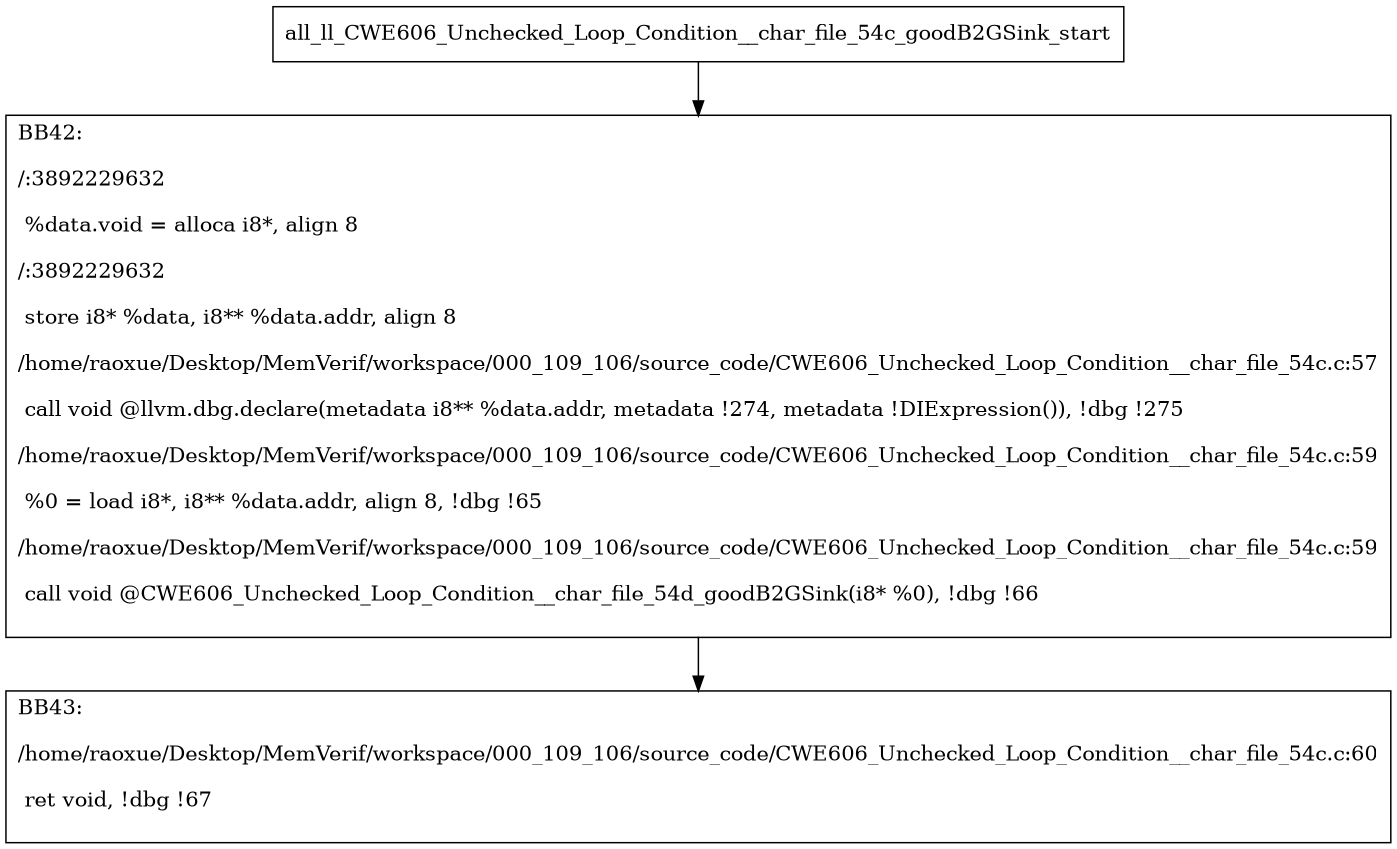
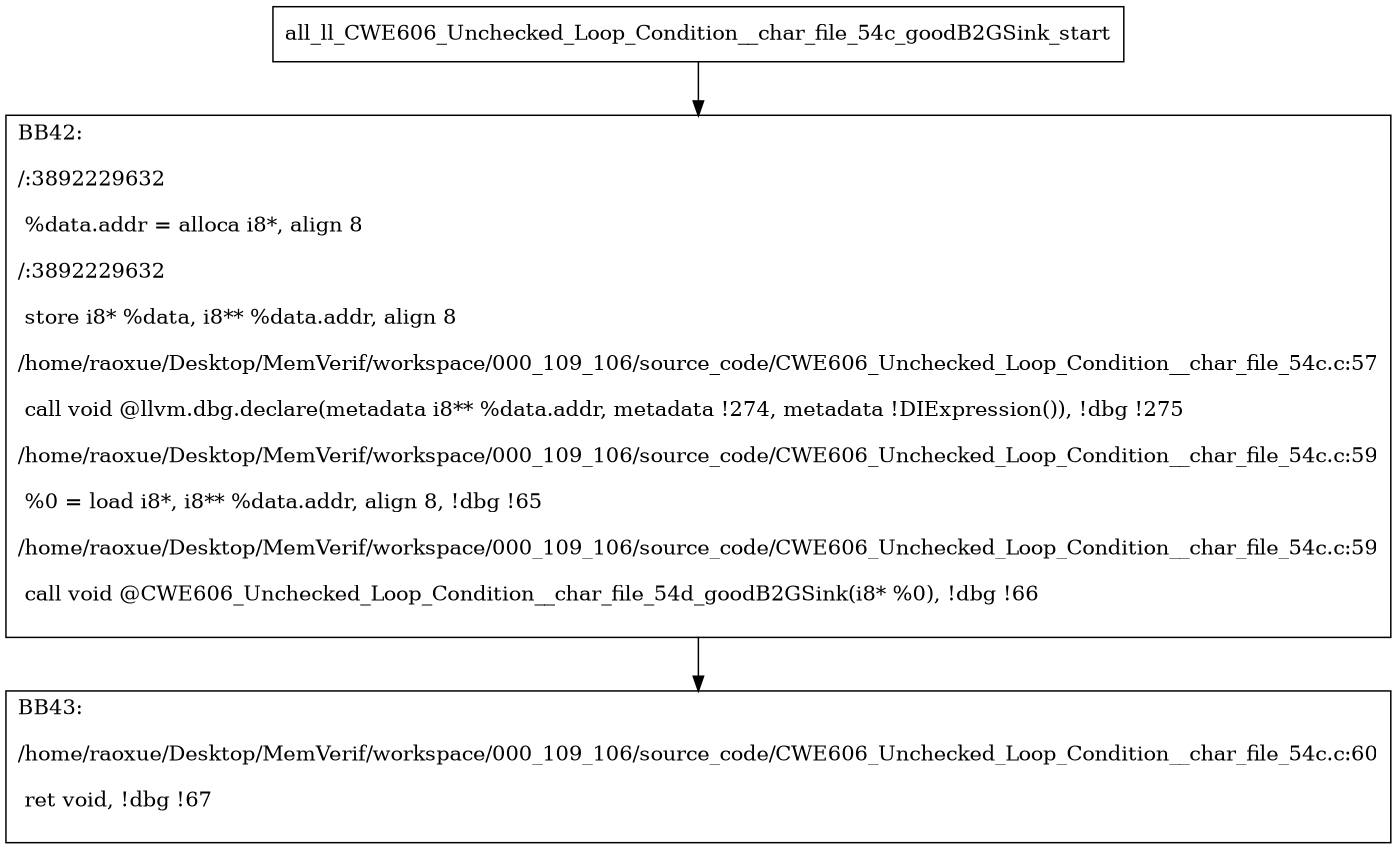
node "BB42:": text "%data.void = alloca i8*, align 8" -> "%data.addr = alloca i8*, align 8"
